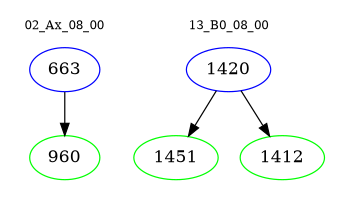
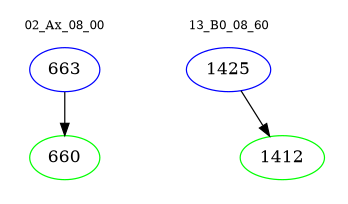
cluster "13_B0_08_00": label "13_B0_08_00" -> "13_B0_08_60"
node "1420": label "1420" -> "1425"
node "960": label "960" -> "660"
node "1451": removed
